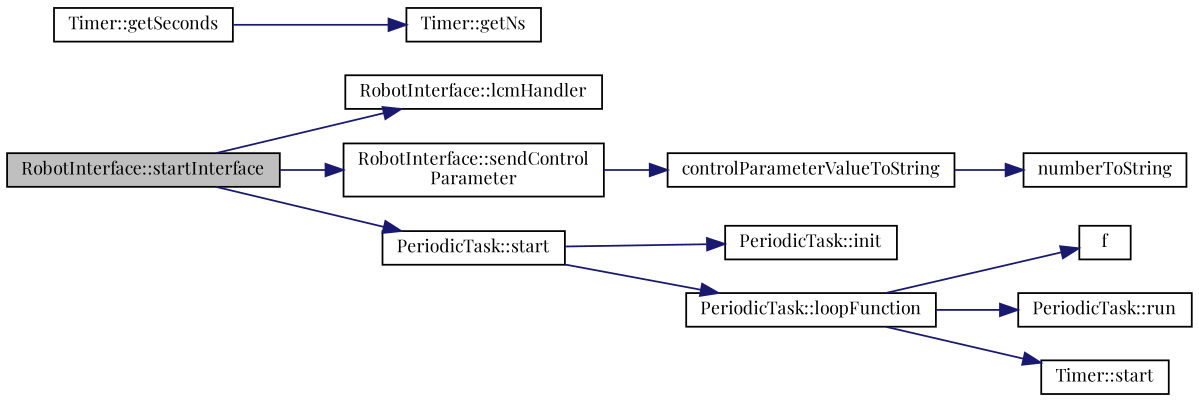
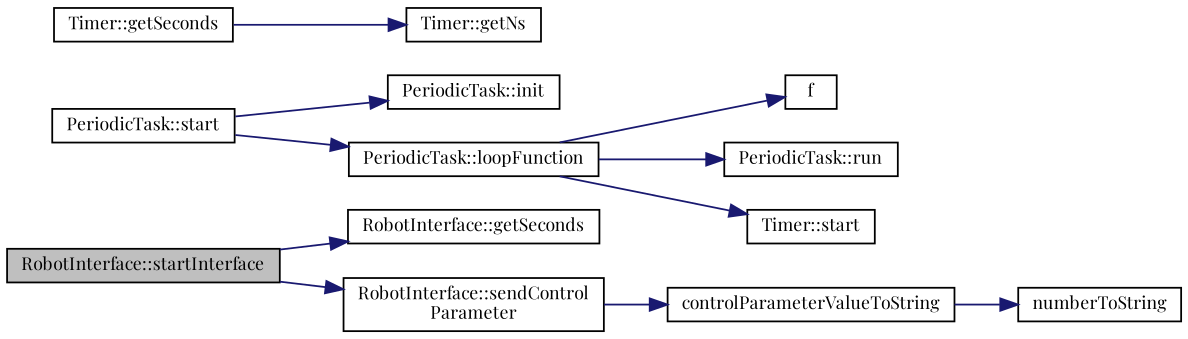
node "RobotInterface::lcmHandler": label "RobotInterface::lcmHandler" -> "RobotInterface::getSeconds"
edge "RobotInterface::startInterface" -> "PeriodicTask::start": removed
